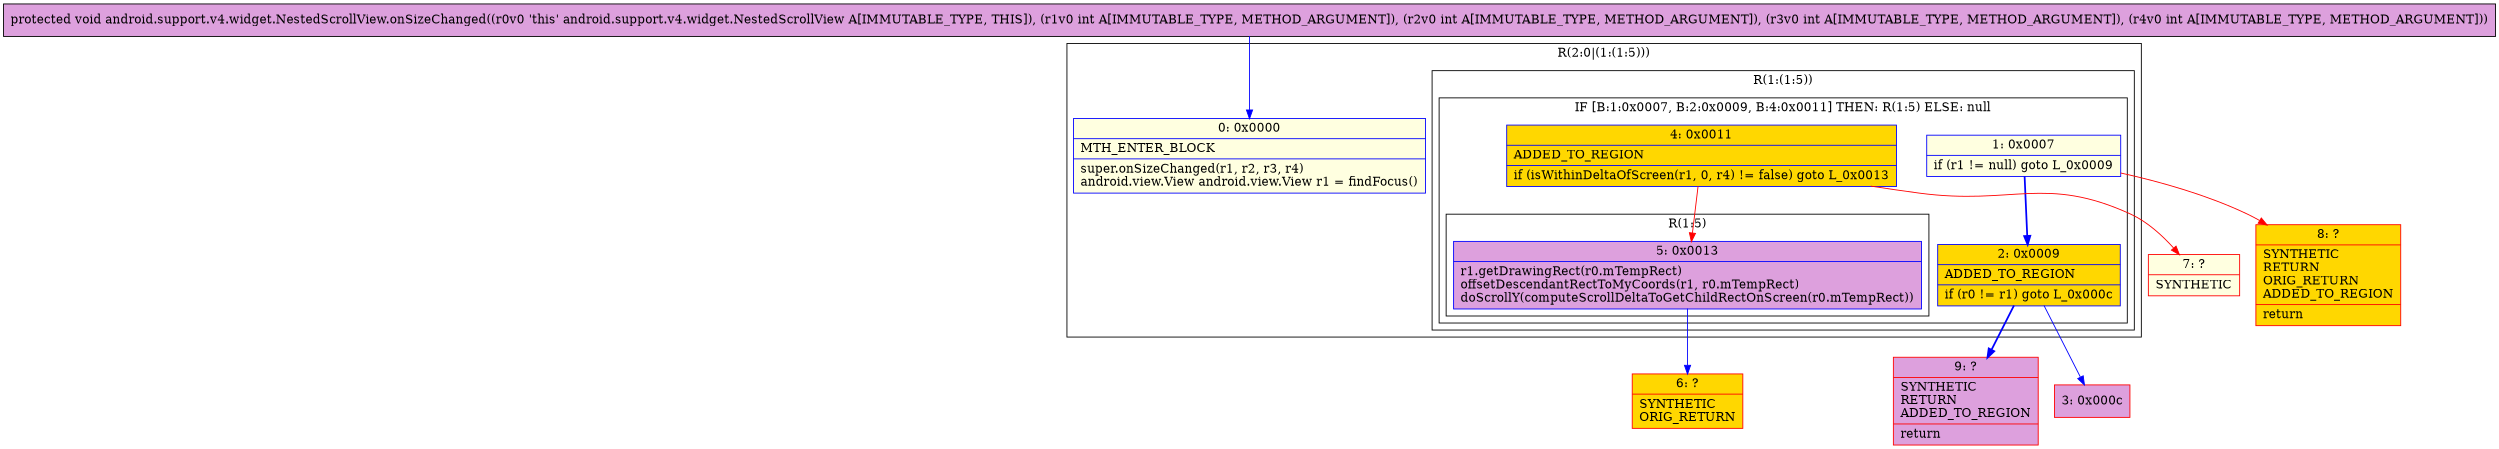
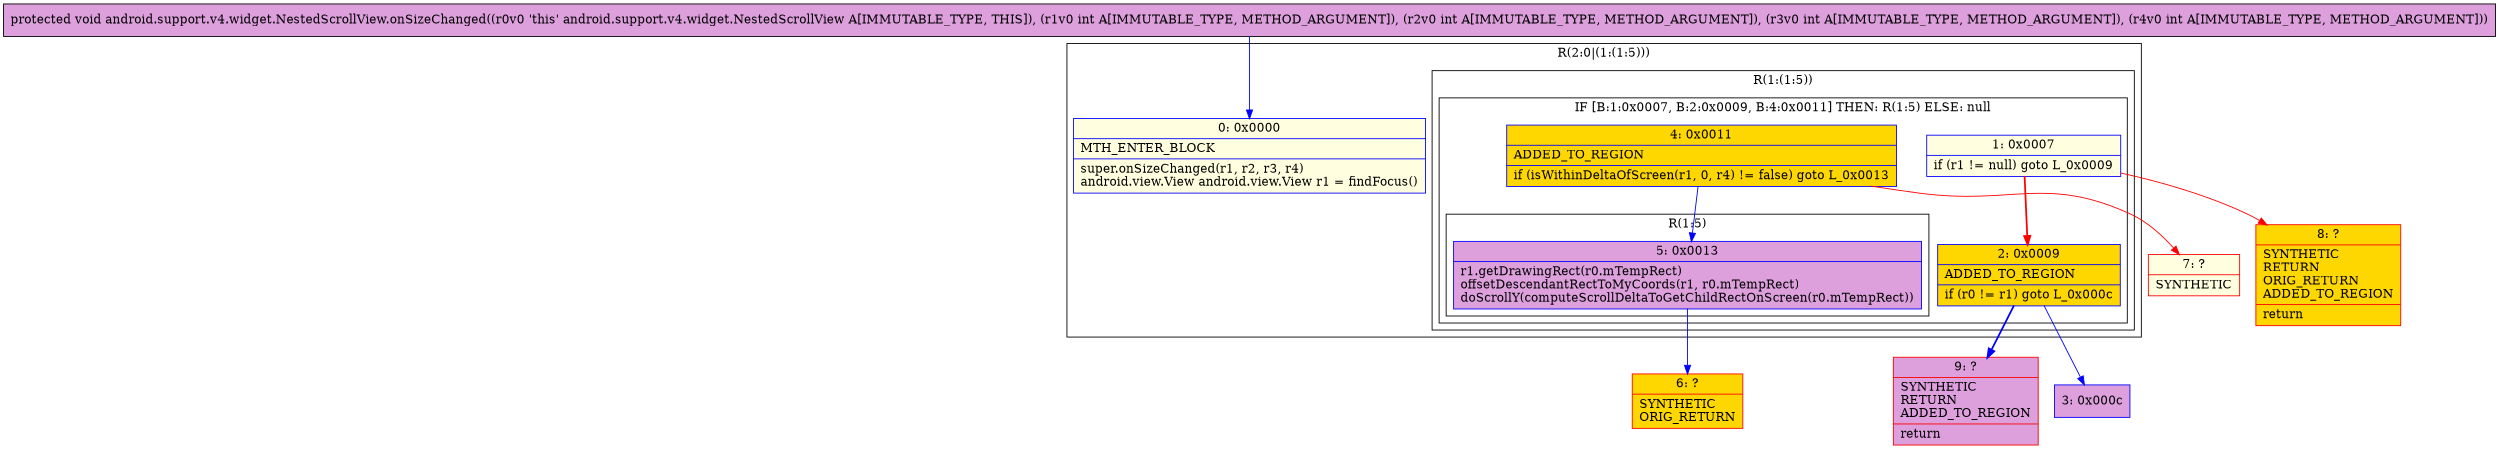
edge "1: 0x0007" -> "2: 0x0009": color blue -> red
edge "4: 0x0011" -> "5: 0x0013": color red -> blue
node "3: 0x000c": color red -> blue
